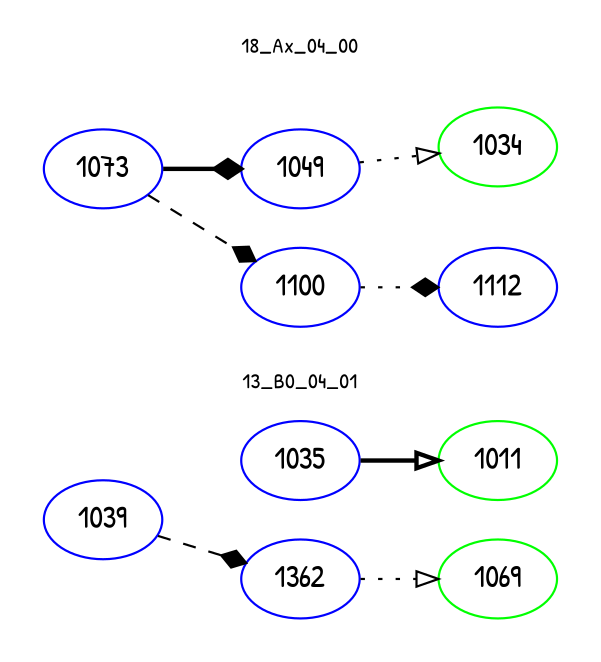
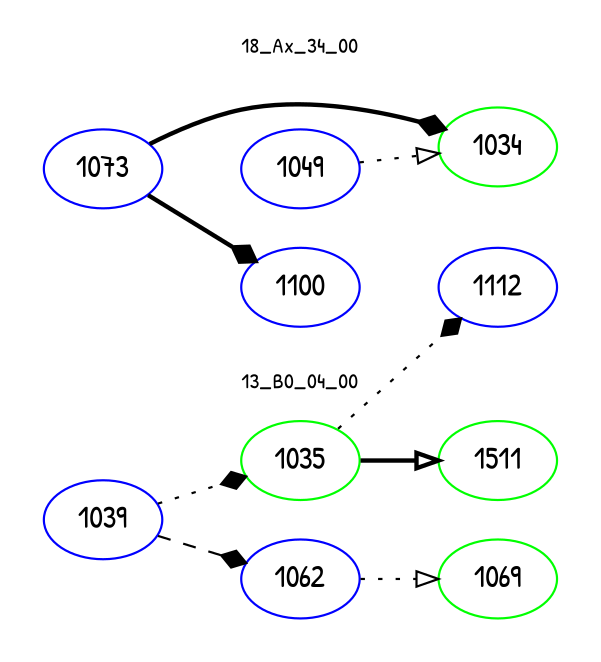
cluster "18_Ax_04_00": label "18_Ax_04_00" -> "18_Ax_34_00"
edge "1073" -> "1049": now "1073" -> "1034"
edge "1073" -> "1100": style dashed -> bold
edge "1100" -> "1112": now "1035" -> "1112"
cluster "13_B0_04_01": label "13_B0_04_01" -> "13_B0_04_00"
node "1035": color blue -> green
node "1011": label "1011" -> "1511"
edge "1039" -> "1035": added
node "1362": label "1362" -> "1062"
